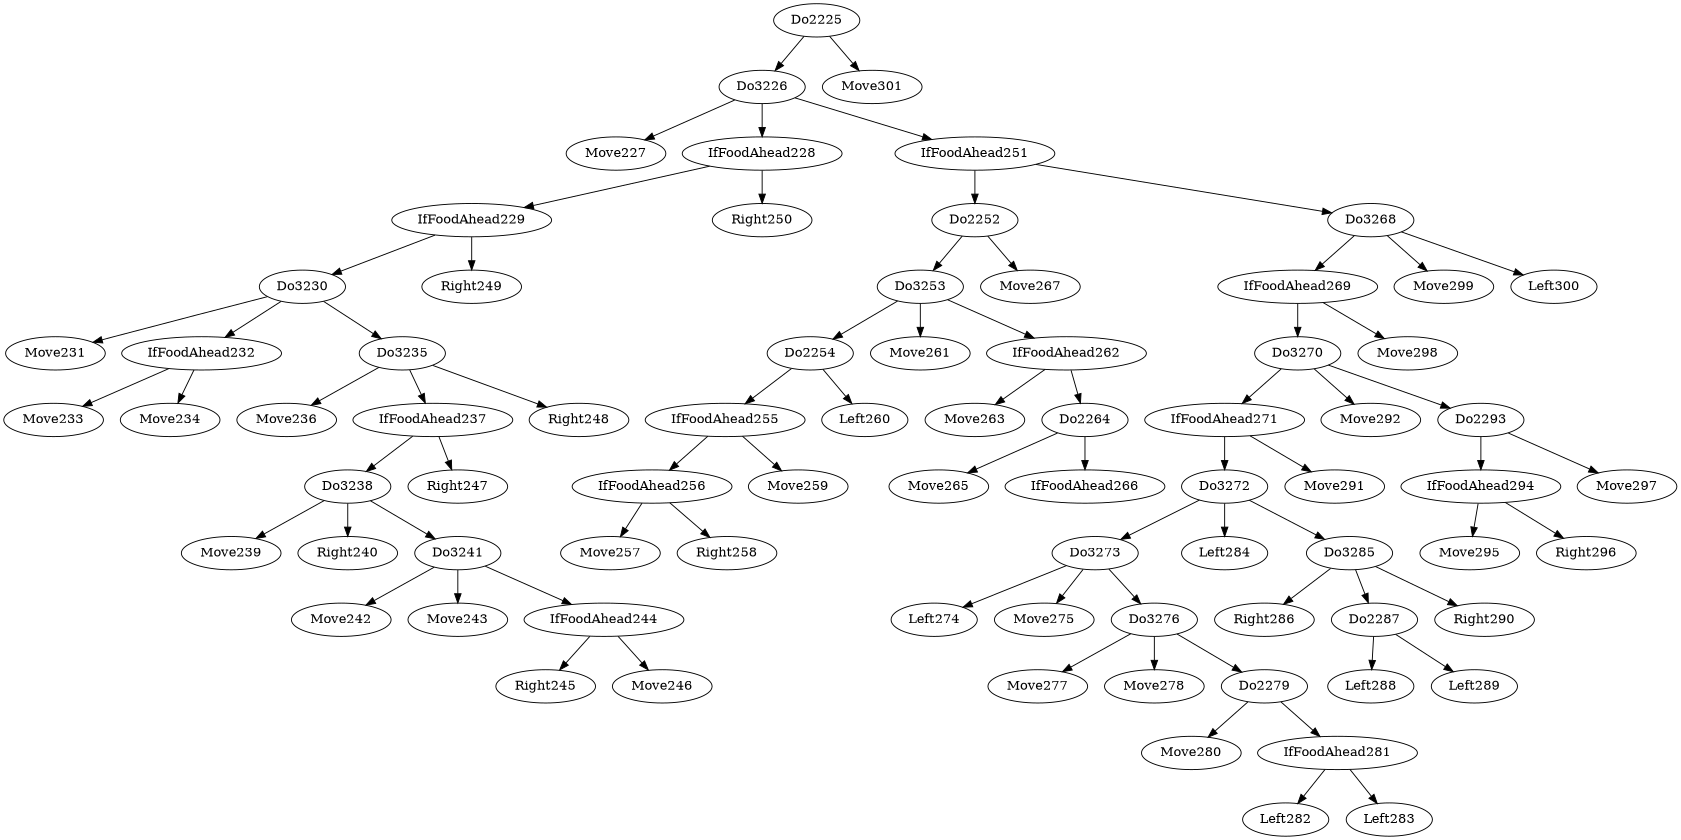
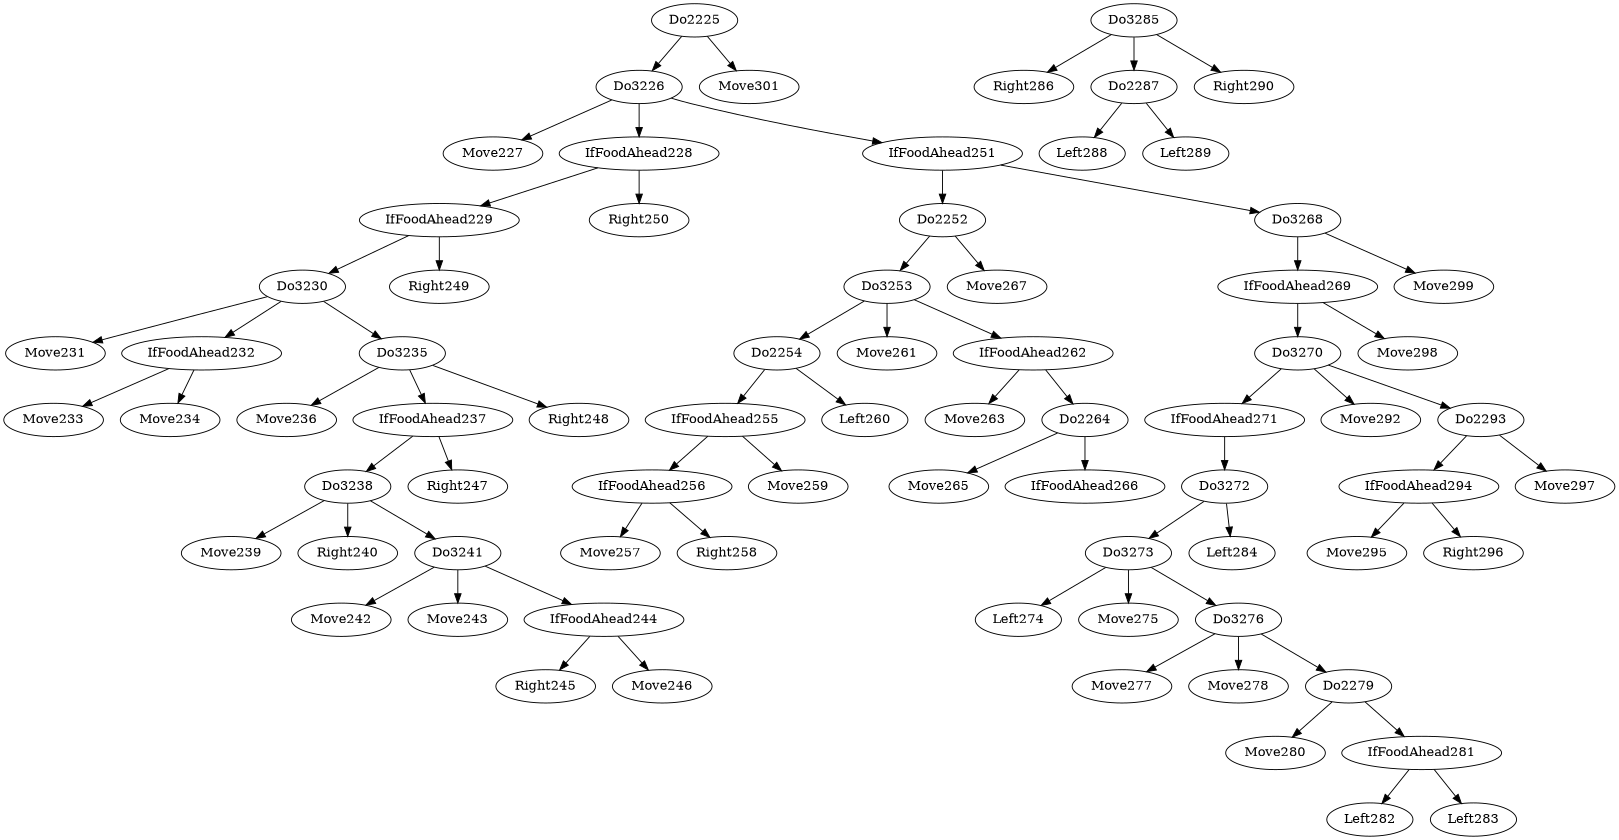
node "Left300": removed
node "Move291": removed
edge "Do3272" -> "Do3285": removed
